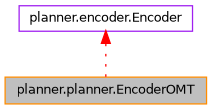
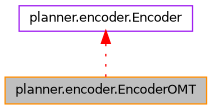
node "planner.planner.EncoderOMT": label "planner.planner.EncoderOMT" -> "planner.encoder.EncoderOMT"
